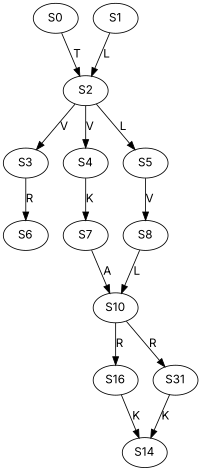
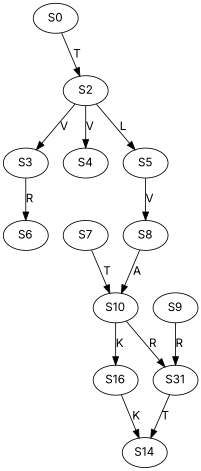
node "S1": removed
edge "S4" -> "S7": removed, label "K"
edge "S7" -> "S10": label "A" -> "T"
edge "S8" -> "S10": label "L" -> "A"
node "S9": added
edge "S10" -> "S16": label "R" -> "K"
edge "S31" -> "S14": label "K" -> "T"
